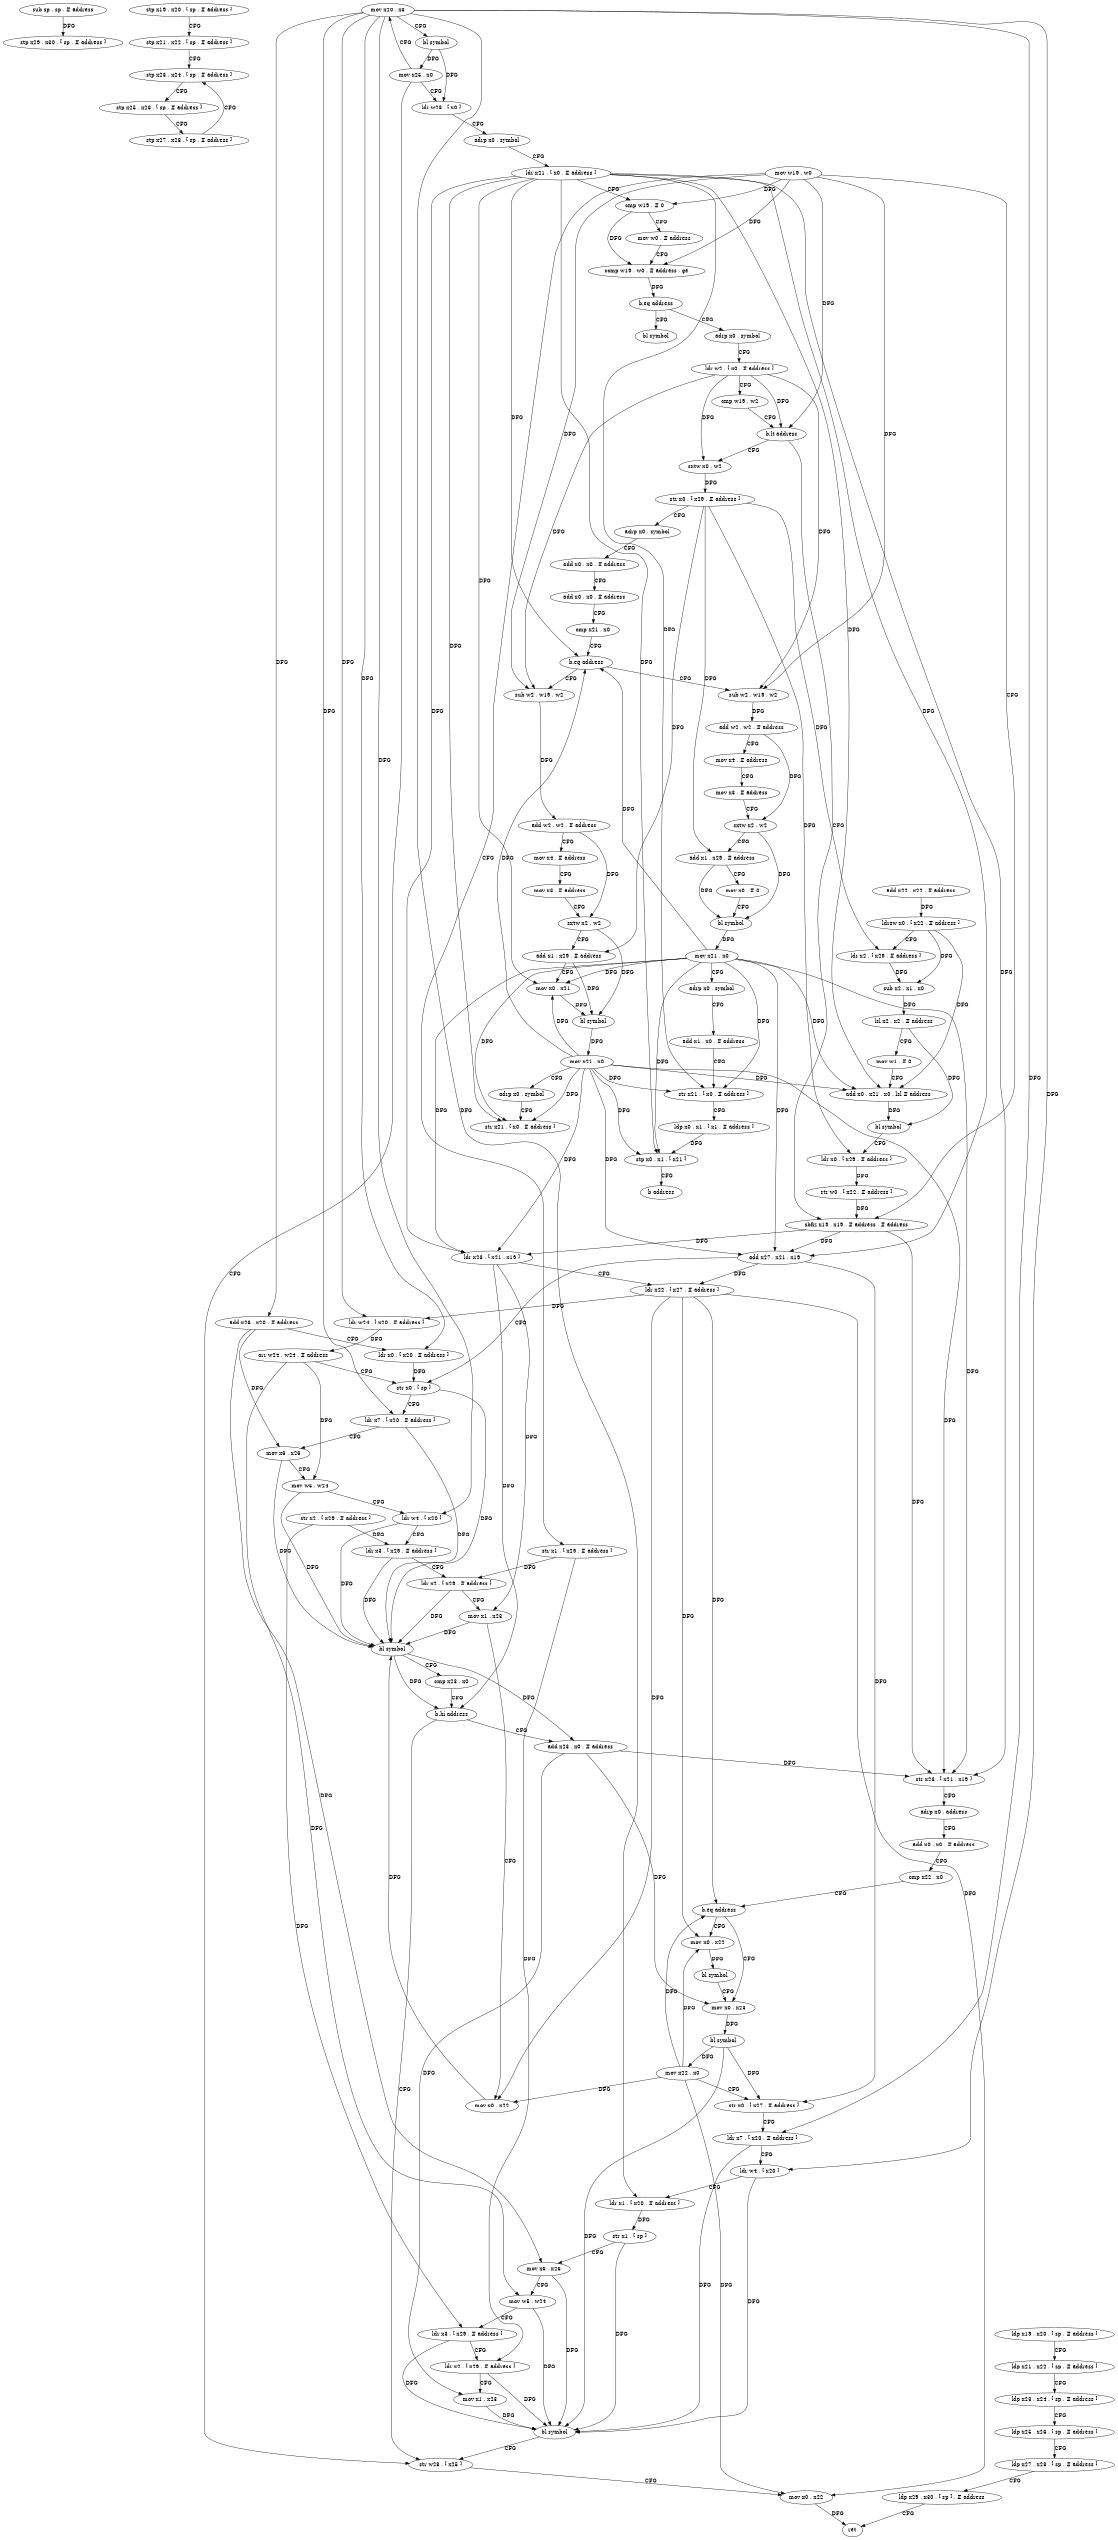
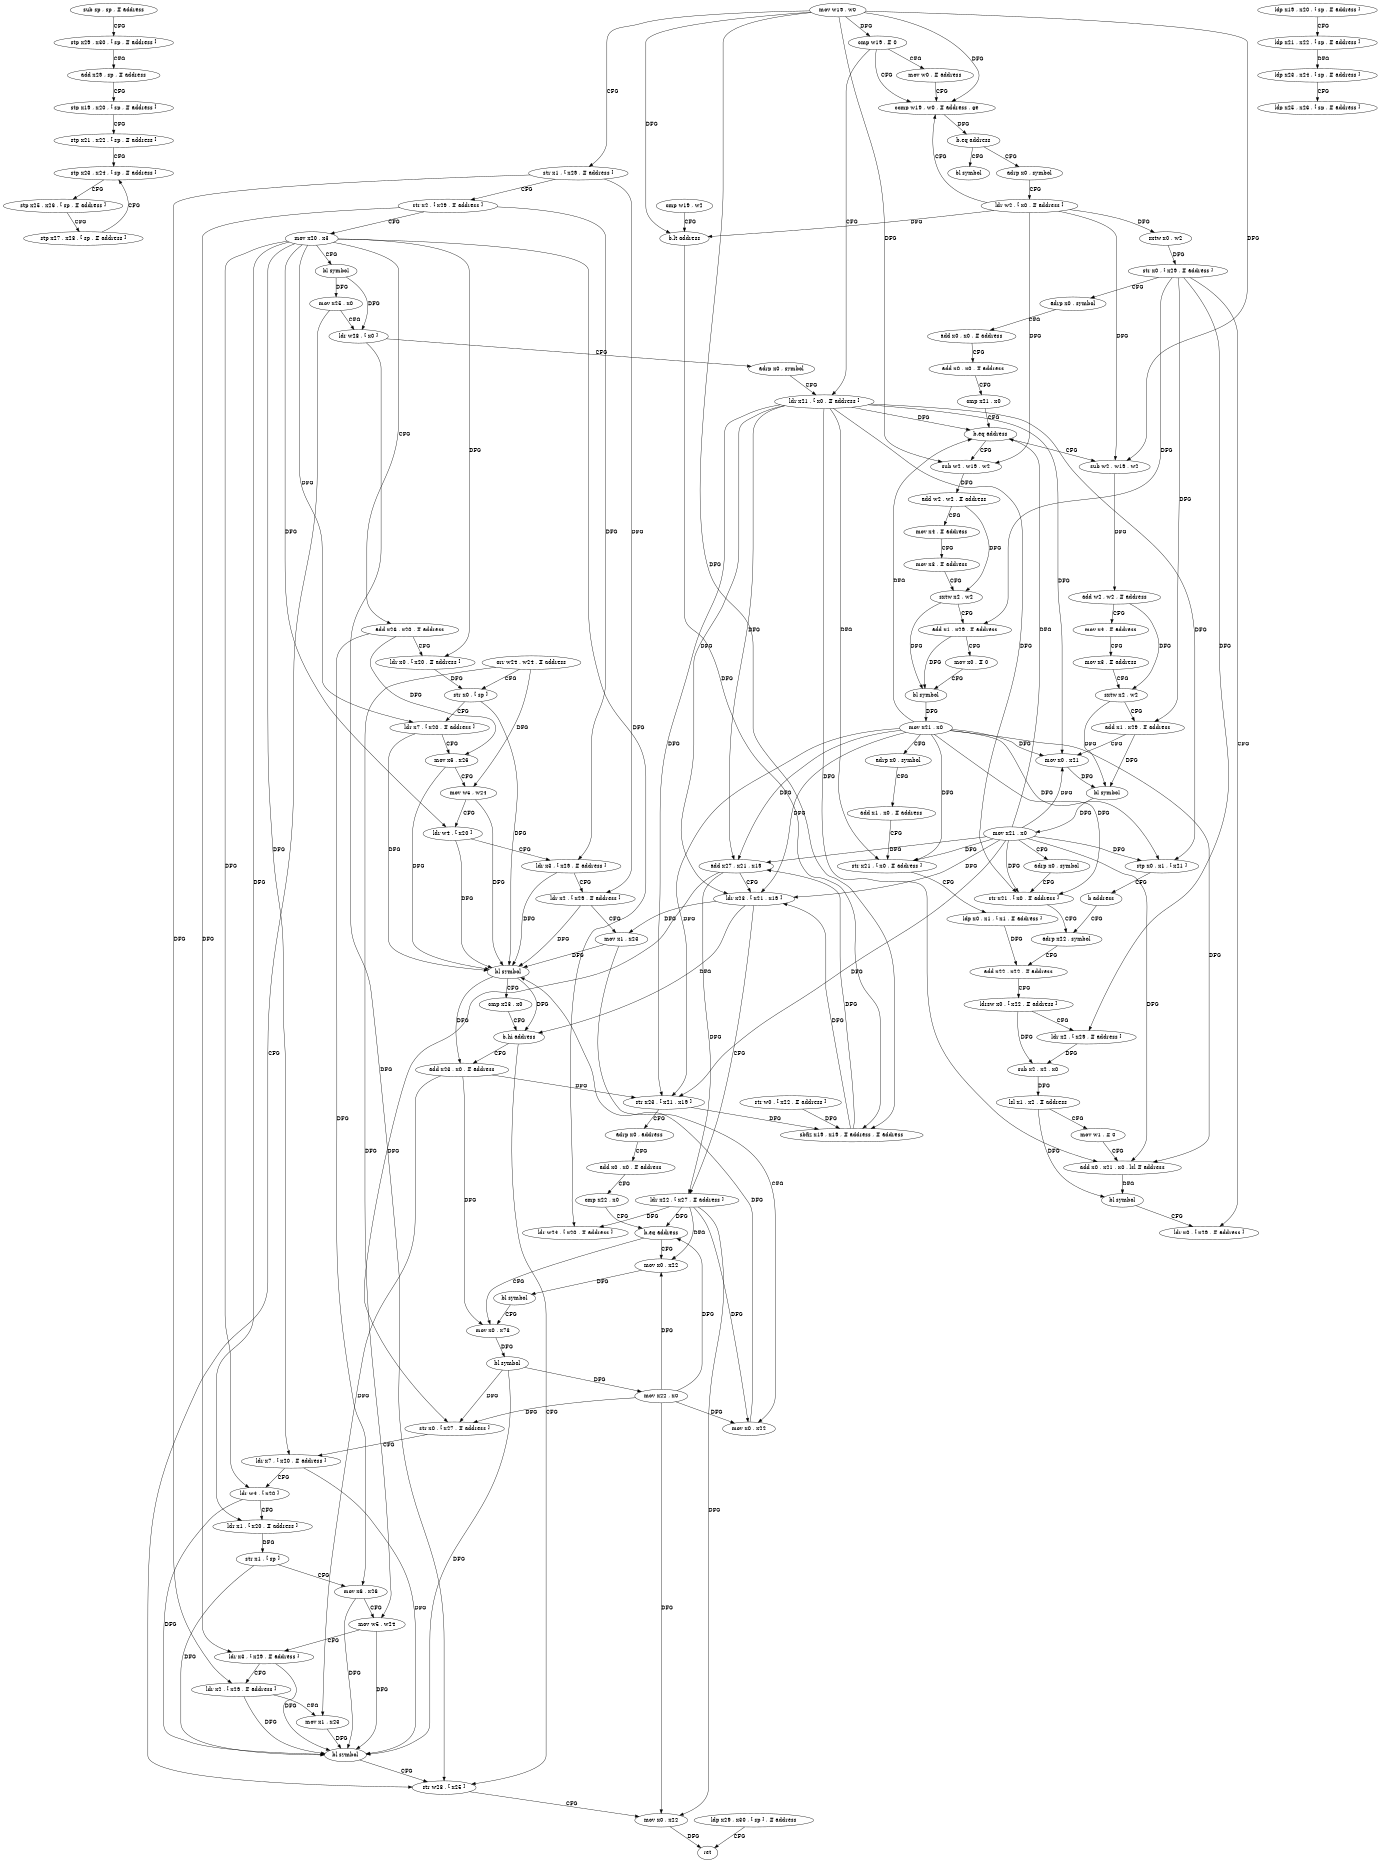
edge "sub sp , sp , # address" -> "stp x29 , x30 , [ sp , # address ]": label "DFG" -> "CFG"
edge "mov x25 , x0" -> "mov x20 , x3": now "str x2 , [ x29 , # address ]" -> "mov x20 , x3"
node "add x29 , sp , # address": added
edge "str x1 , [ x29 , # address ]" -> "str x2 , [ x29 , # address ]": added, label "CFG"
edge "ldr x21 , [ x0 , # address ]" -> "cmp w19 , # 0": reversed
edge "cmp w19 , # 0" -> "ccmp w19 , w0 , # address , ge": label "DFG" -> "CFG"
edge "ldr w2 , [ x0 , # address ]" -> "cmp w19 , w2": now "ldr w2 , [ x0 , # address ]" -> "ccmp w19 , w0 , # address , ge"
edge "b.lt address" -> "sxtw x0 , w2": removed, label "CFG"
edge "mov x20 , x3" -> "add x26 , x20 , # address": label "DFG" -> "CFG"
edge "mov w19 , w0" -> "sbfiz x19 , x19 , # address , # address": label "CFG" -> "DFG"
edge "str x0 , [ x29 , # address ]" -> "ldr x0 , [ x29 , # address ]": label "DFG" -> "CFG"
edge "b.lt address" -> "sbfiz x19 , x19 , # address , # address": label "CFG" -> "DFG"
edge "add x22 , x22 , # address" -> "ldrsw x0 , [ x22 , # address ]": label "DFG" -> "CFG"
node "adrp x22 , symbol": added
node "sub x2 , x1 , x0": label "sub x2 , x1 , x0" -> "sub x2 , x2 , x0"
edge "ldrsw x0 , [ x22 , # address ]" -> "add x0 , x21 , x0 , lsl # address": removed, label "DFG"
node "lsl x2 , x2 , # address": label "lsl x2 , x2 , # address" -> "lsl x1 , x2 , # address"
edge "ldr w28 , [ x0 ]" -> "str w28 , [ x25 ]": added, label "DFG"
edge "ldp x0 , x1 , [ x1 , # address ]" -> "stp x0 , x1 , [ x21 ]": now "ldp x0 , x1 , [ x1 , # address ]" -> "add x22 , x22 , # address"
edge "ldr x0 , [ x29 , # address ]" -> "str w0 , [ x22 , # address ]": removed, label "DFG"
edge "add x27 , x21 , x19" -> "str x0 , [ sp ]": now "add x27 , x21 , x19" -> "ldr x23 , [ x21 , x19 ]"
edge "ldr w24 , [ x20 , # address ]" -> "orr w24 , w24 , # address": removed, label "DFG"
edge "sbfiz x19 , x19 , # address , # address" -> "str x23 , [ x21 , x19 ]": reversed
node "mov x0 , x23": label "mov x0 , x23" -> "mov x0 , x73"
edge "mov x22 , x0" -> "str x0 , [ x27 , # address ]": label "CFG" -> "DFG"
edge "ldp x21 , x22 , [ sp , # address ]" -> "ldp x23 , x24 , [ sp , # address ]": label "CFG" -> "DFG"
node "ldp x27 , x28 , [ sp , # address ]": removed
